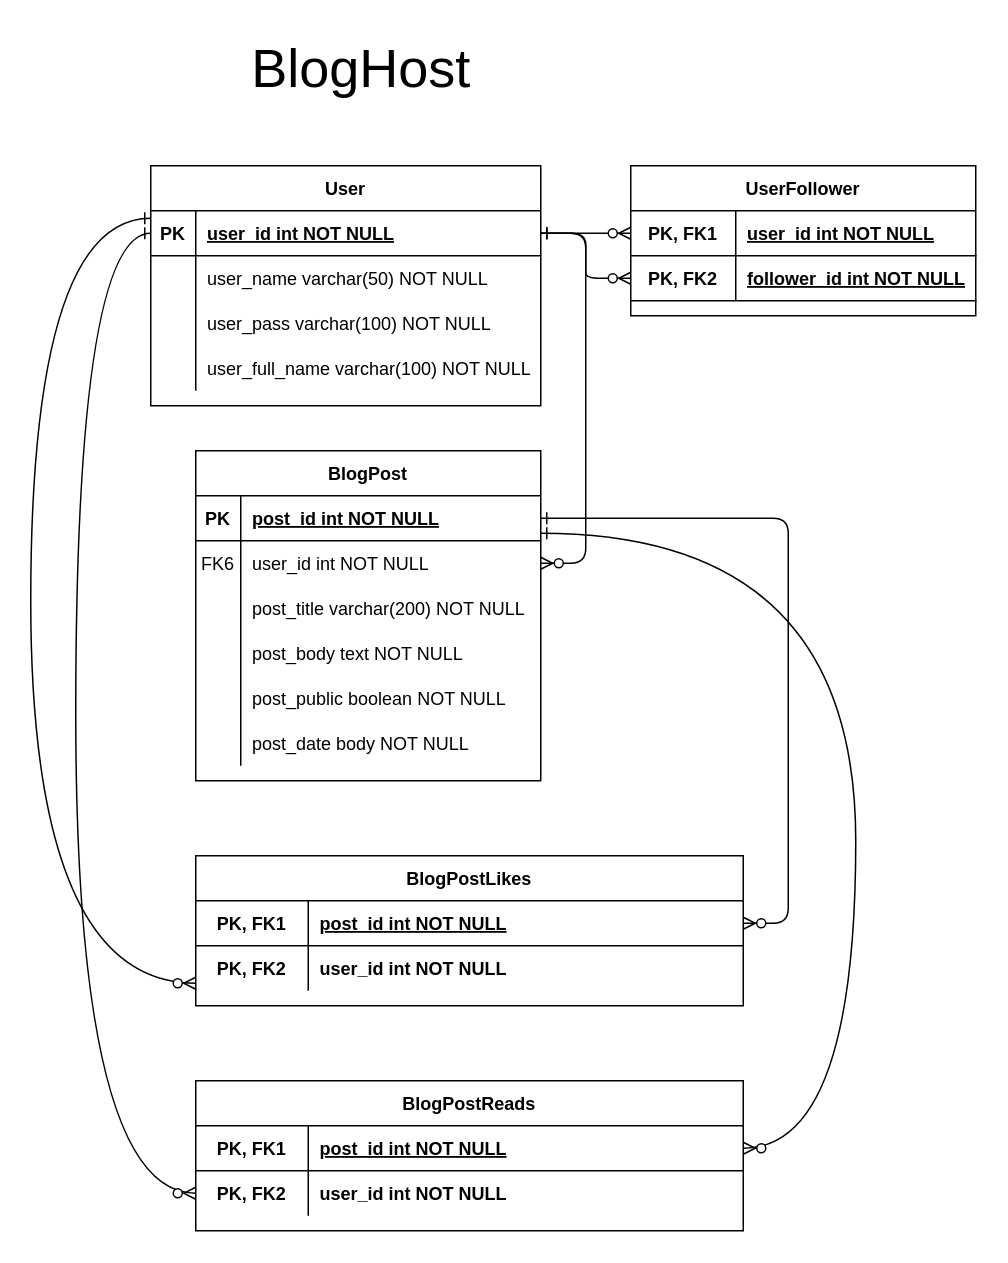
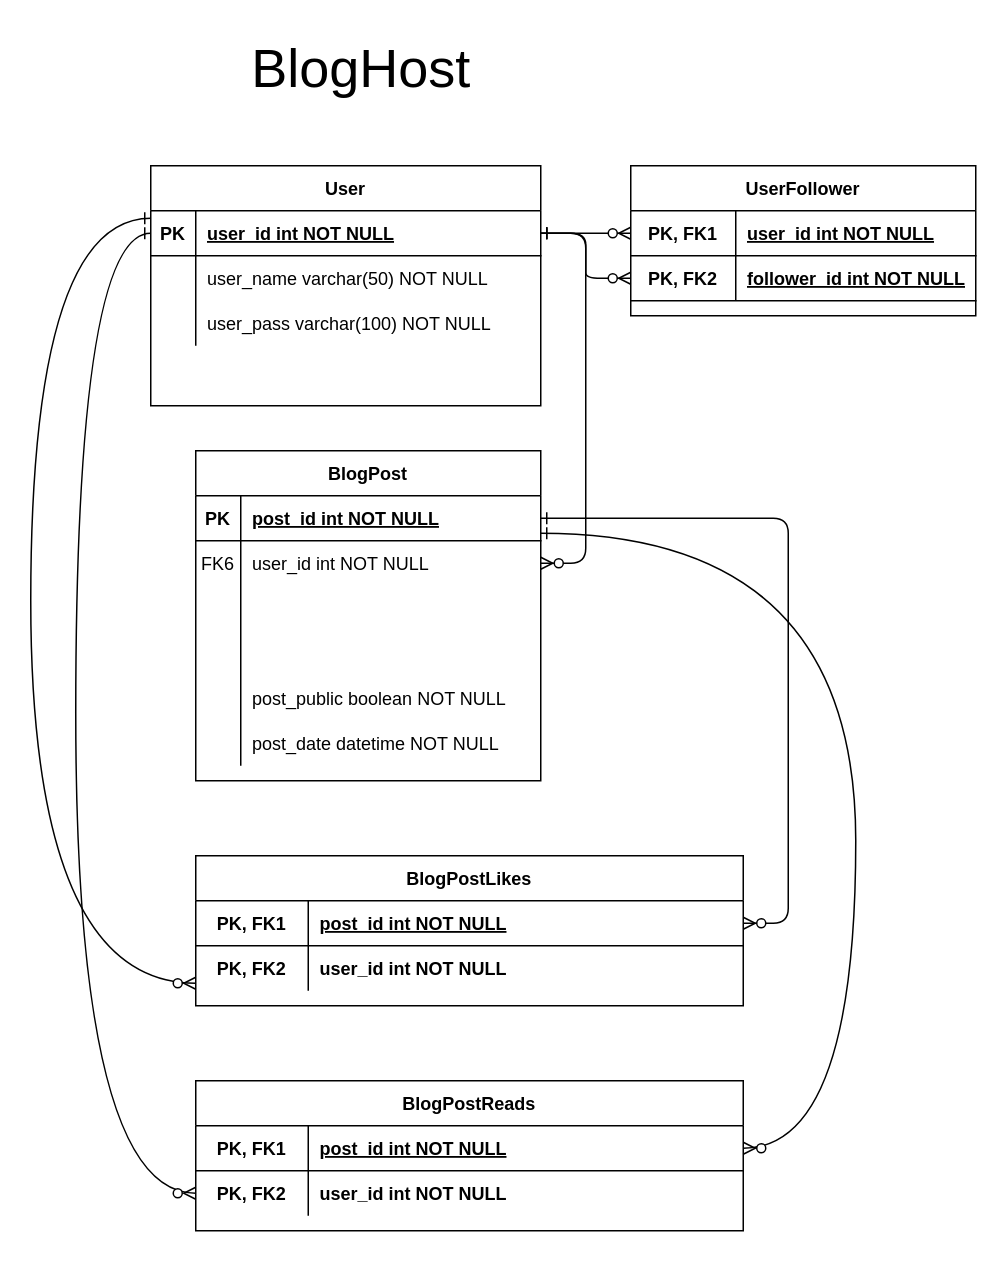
node "user_full_name varchar(100) NOT NULL": removed
node "post_title varchar(200) NOT NULL": removed
node "post_body text NOT NULL": removed
node "post_date body NOT NULL": label "post_date body NOT NULL" -> "post_date datetime NOT NULL"
